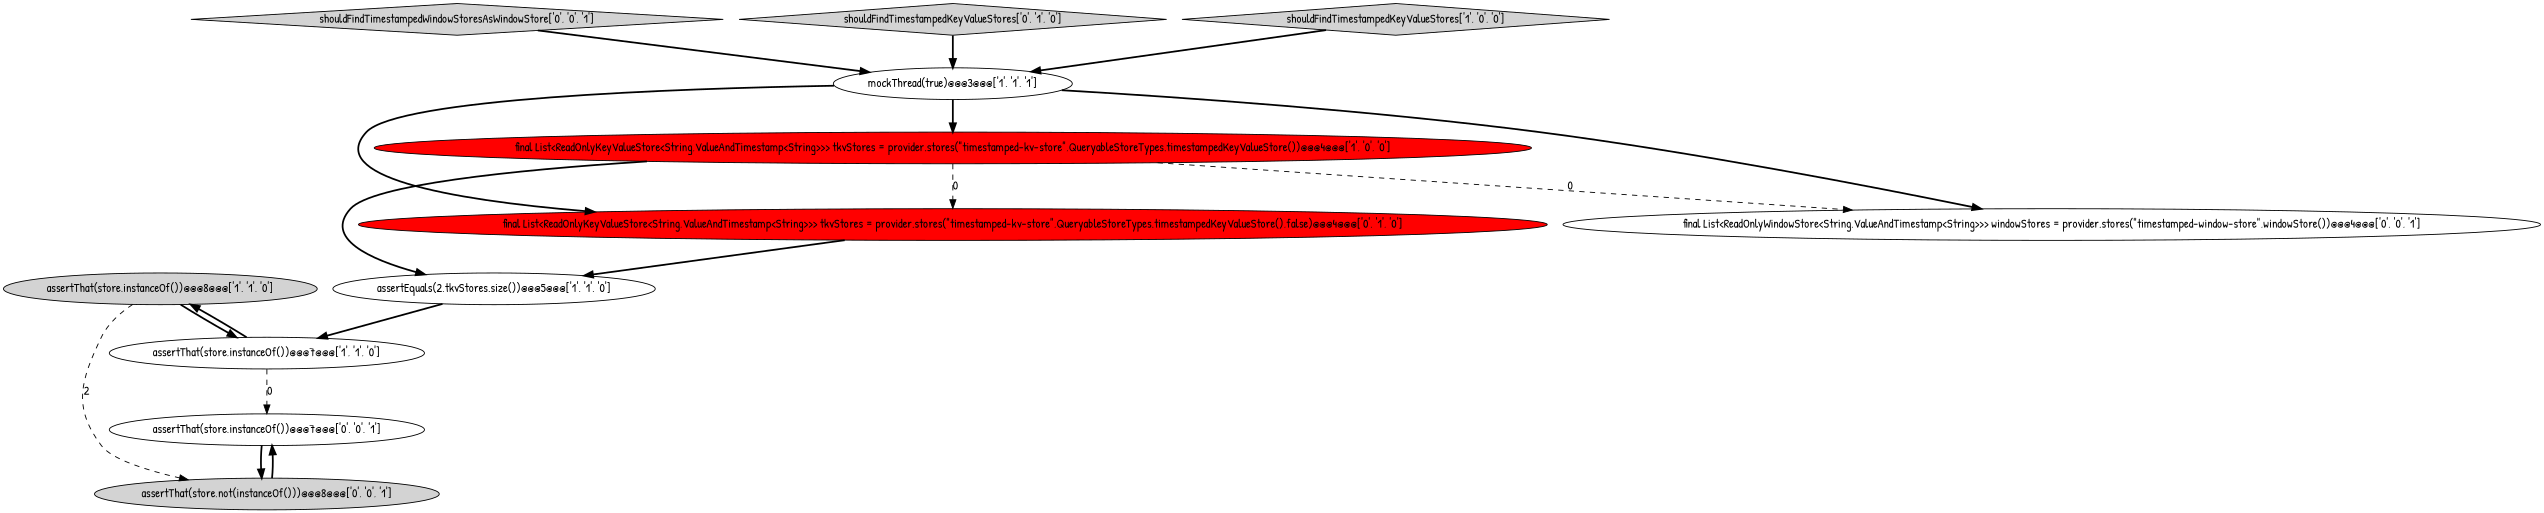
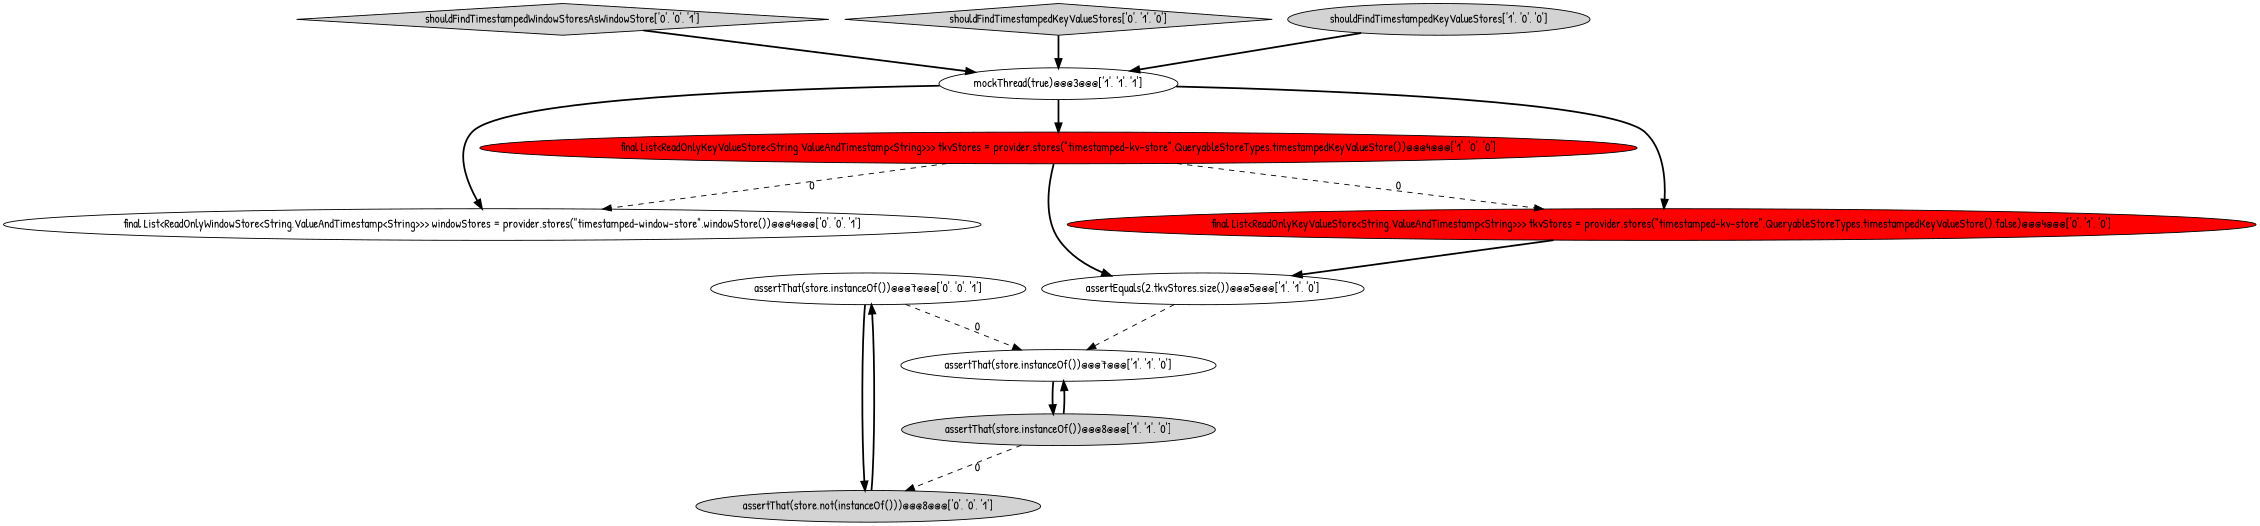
node "shouldFindTimestampedKeyValueStores['1', '0', '0']": shape diamond -> ellipse
edge "assertEquals(2,tkvStores.size())@@@5@@@['1', '1', '0']" -> "assertThat(store,instanceOf())@@@7@@@['1', '1', '0']": style bold -> dashed
edge "assertThat(store,instanceOf())@@@7@@@['1', '1', '0']" -> "assertThat(store,instanceOf())@@@7@@@['0', '0', '1']": reversed
edge "assertThat(store,instanceOf())@@@8@@@['1', '1', '0']" -> "assertThat(store,not(instanceOf()))@@@8@@@['0', '0', '1']": label "2" -> "0"
